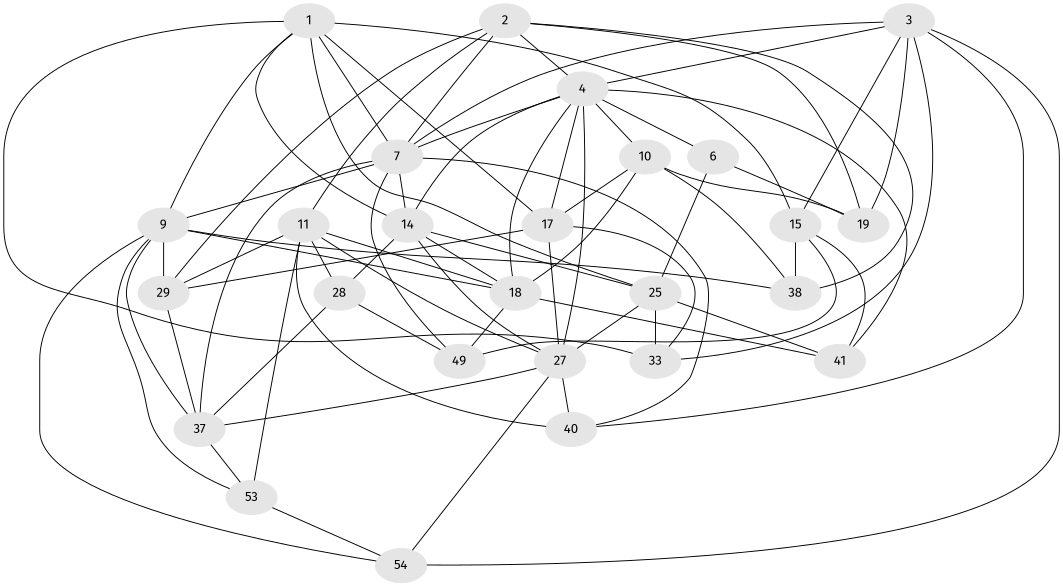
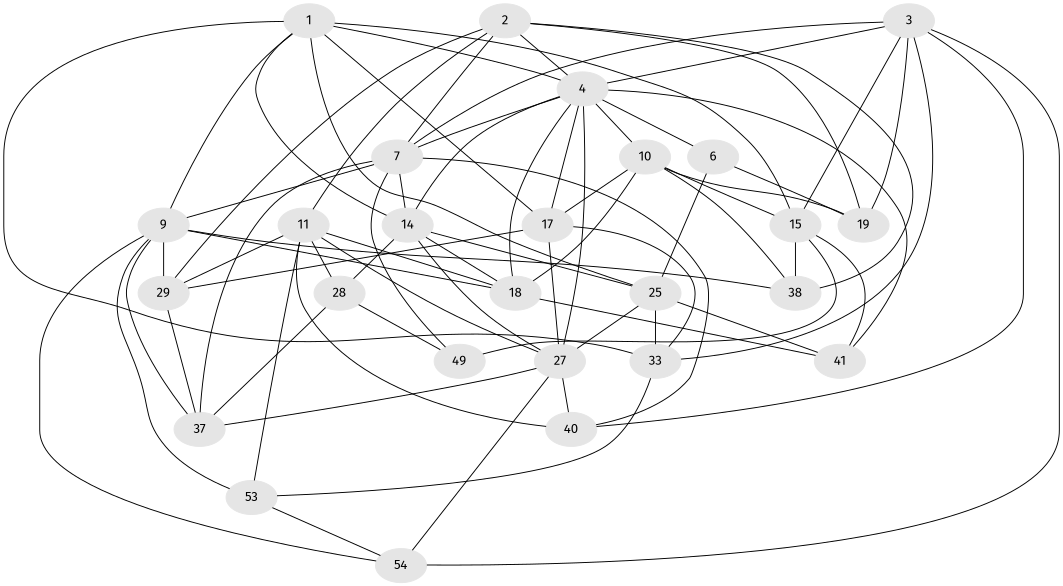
edge "1" -- "7": now "1" -- "4"
edge "10" -- "15": added
edge "18" -- "49": removed
edge "37" -- "53": now "33" -- "53"
